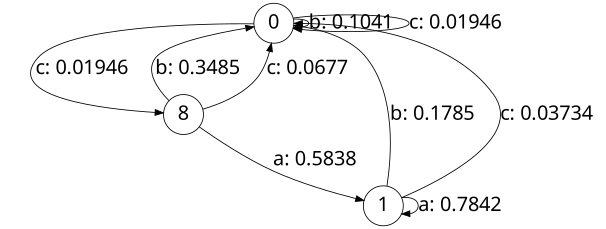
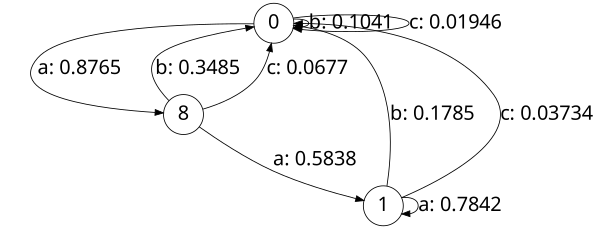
edge "0" -> "8": label "c: 0.01946  " -> "a: 0.8765   "
